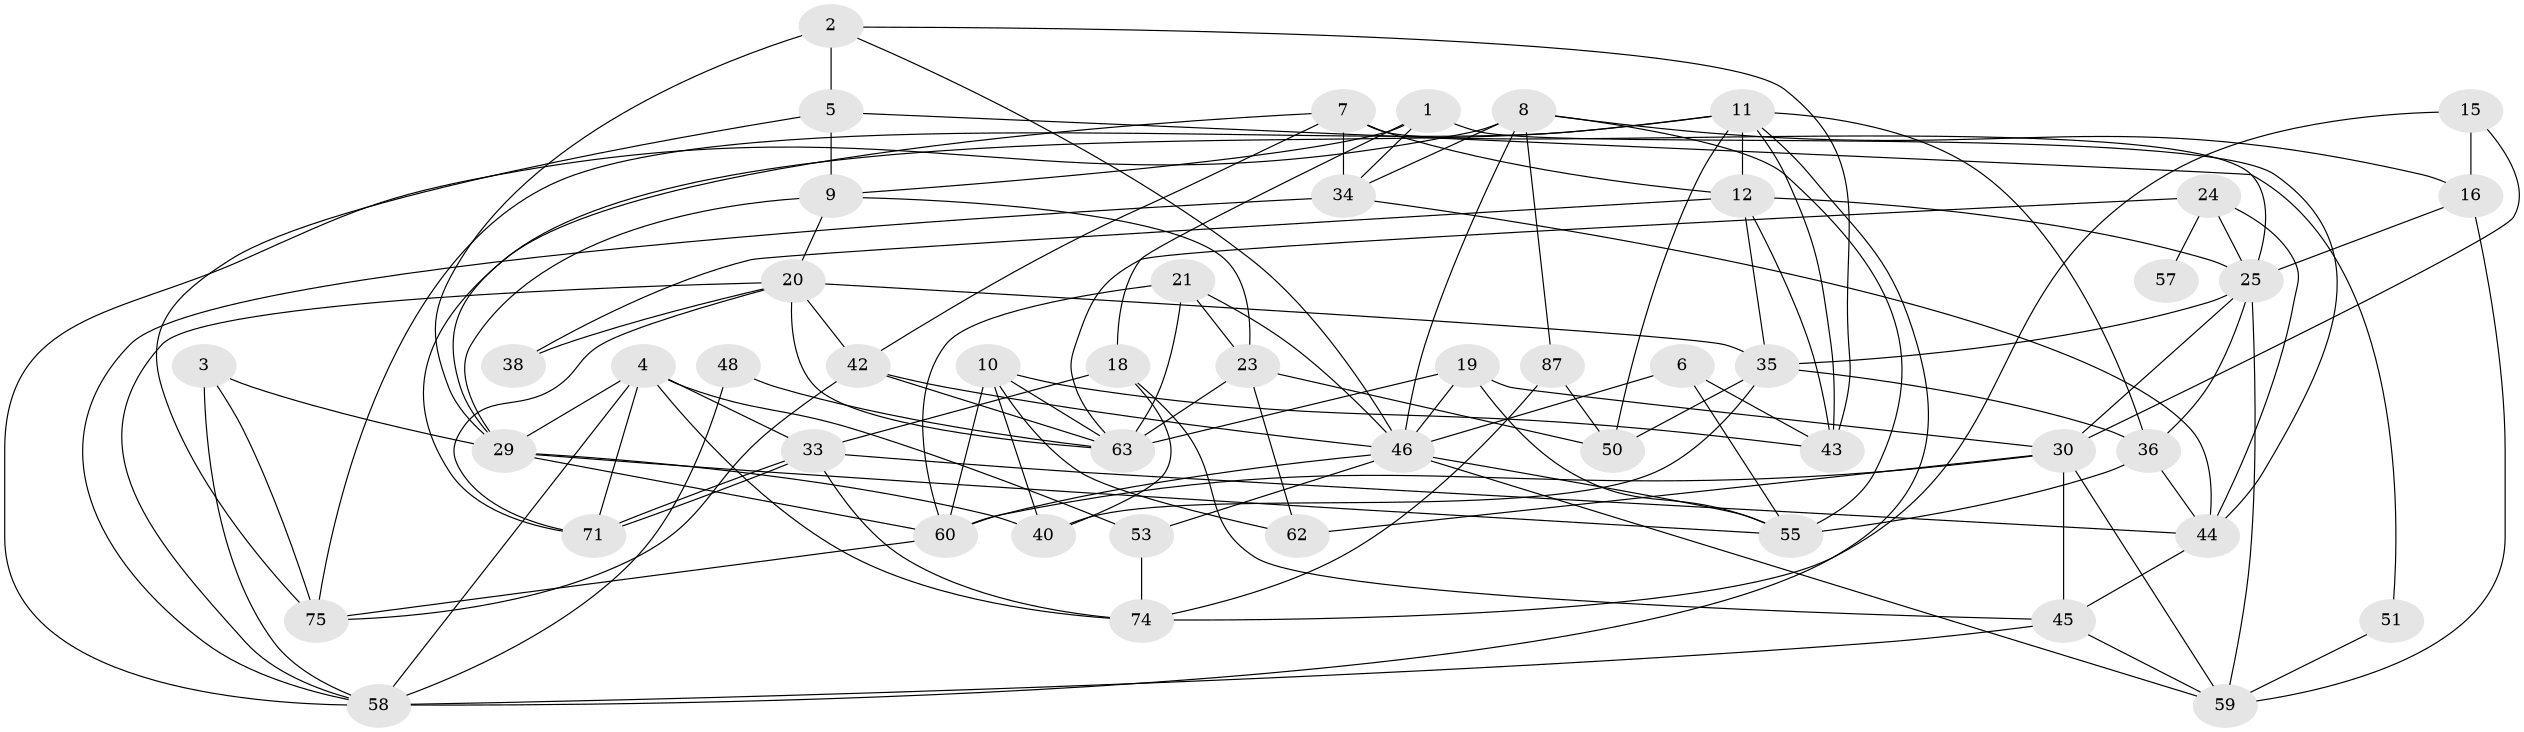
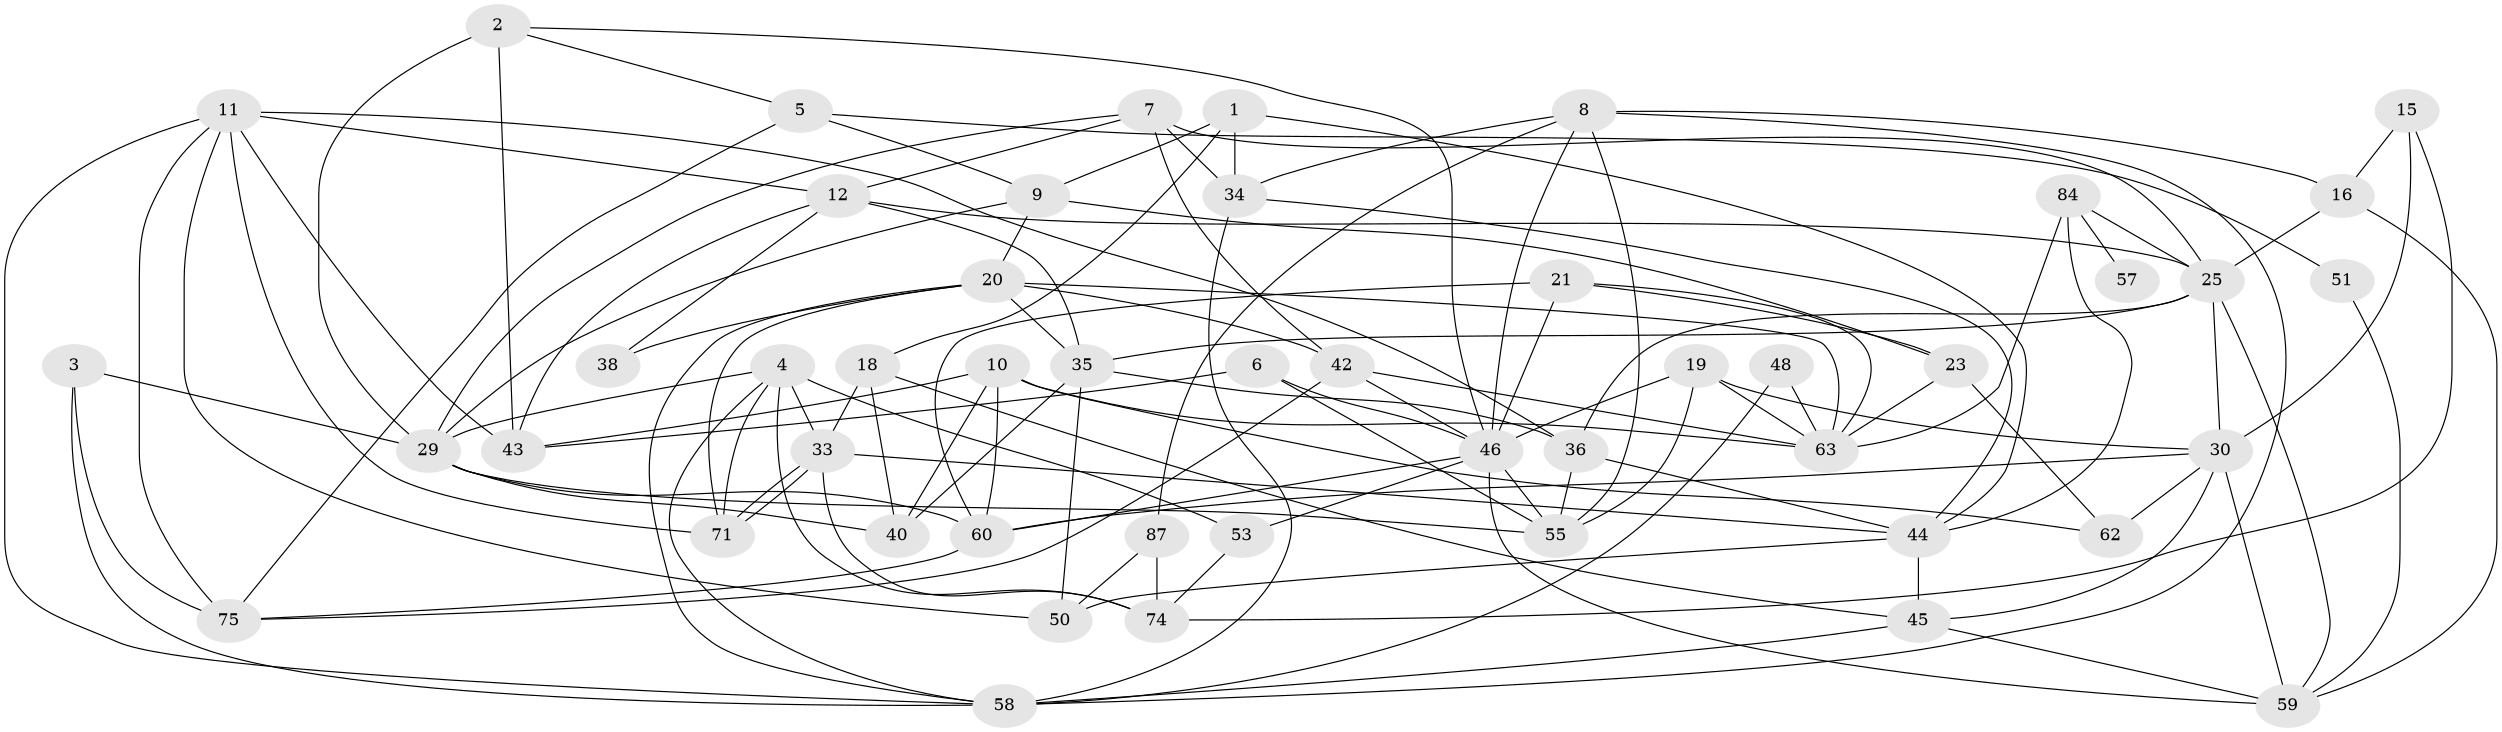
node "24": label "24" -> "84"
edge "23" -- "50": now "44" -- "50"
